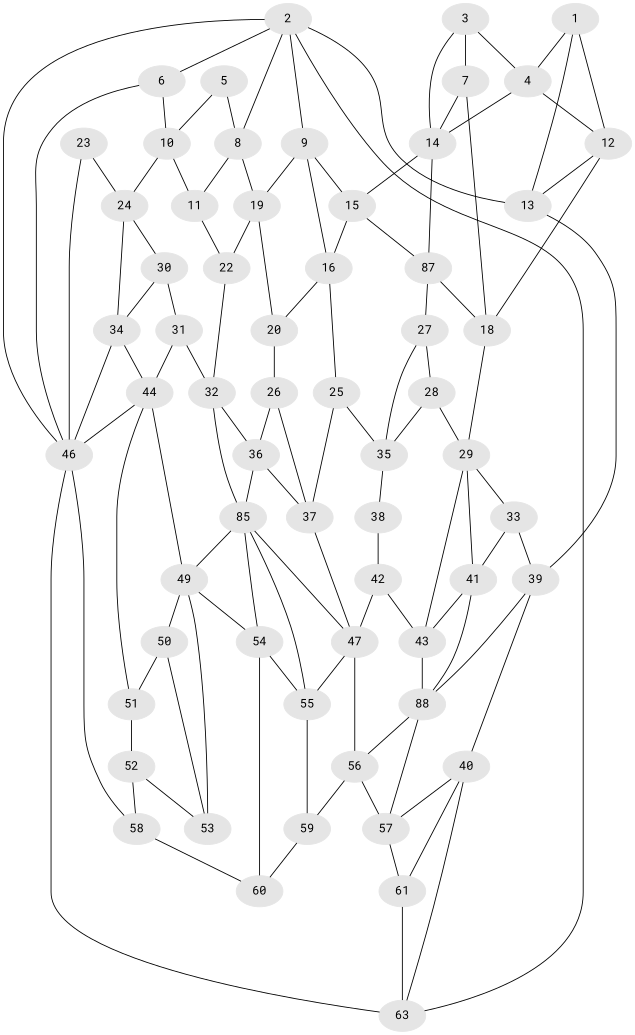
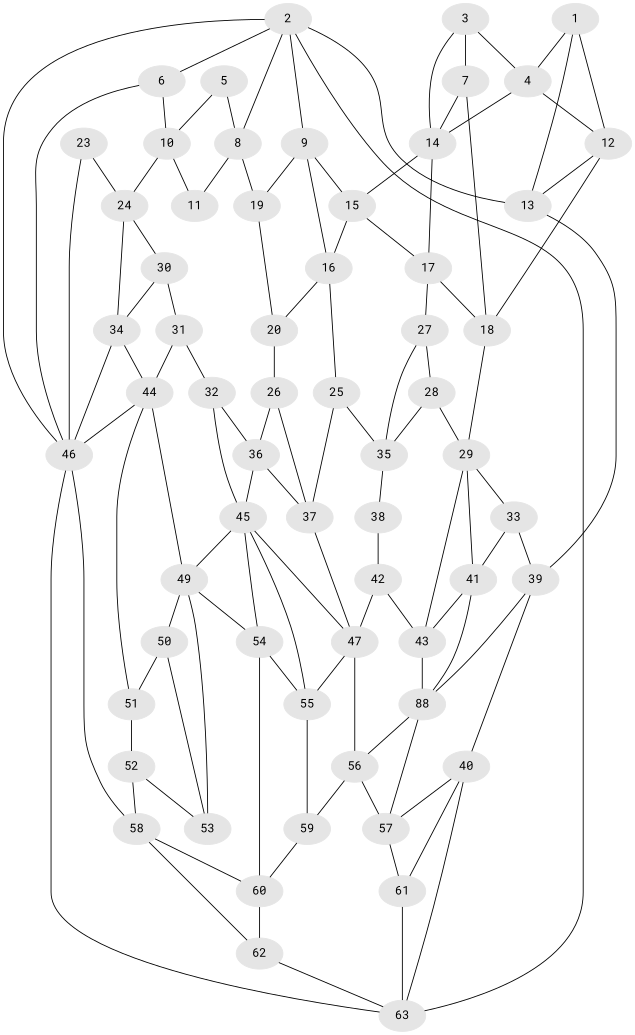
node "22": removed
node "87": label "87" -> "17"
node "85": label "85" -> "45"
node "62": added
